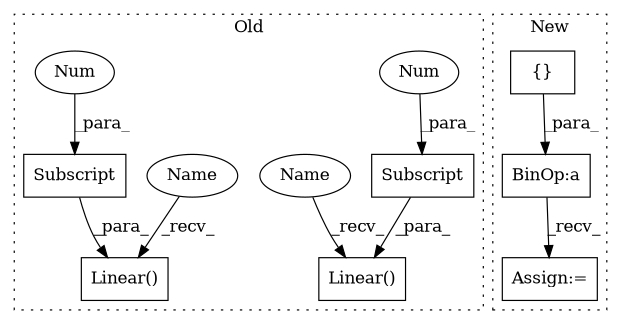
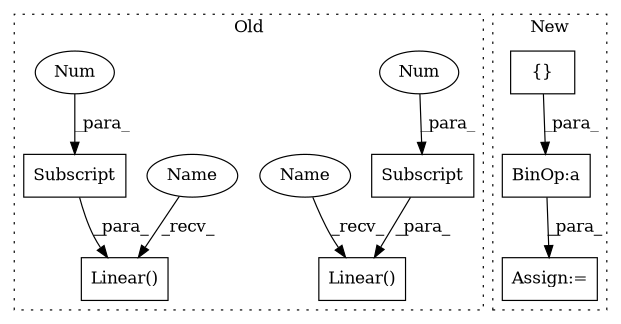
edge "BinOp:a" -> "Assign:=": label "_recv_" -> "_para_"
